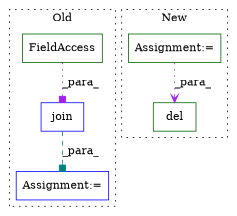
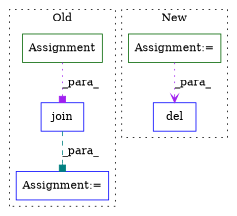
node "FieldAccess": label "FieldAccess" -> "Assignment"
node "del": color darkgreen -> blue
